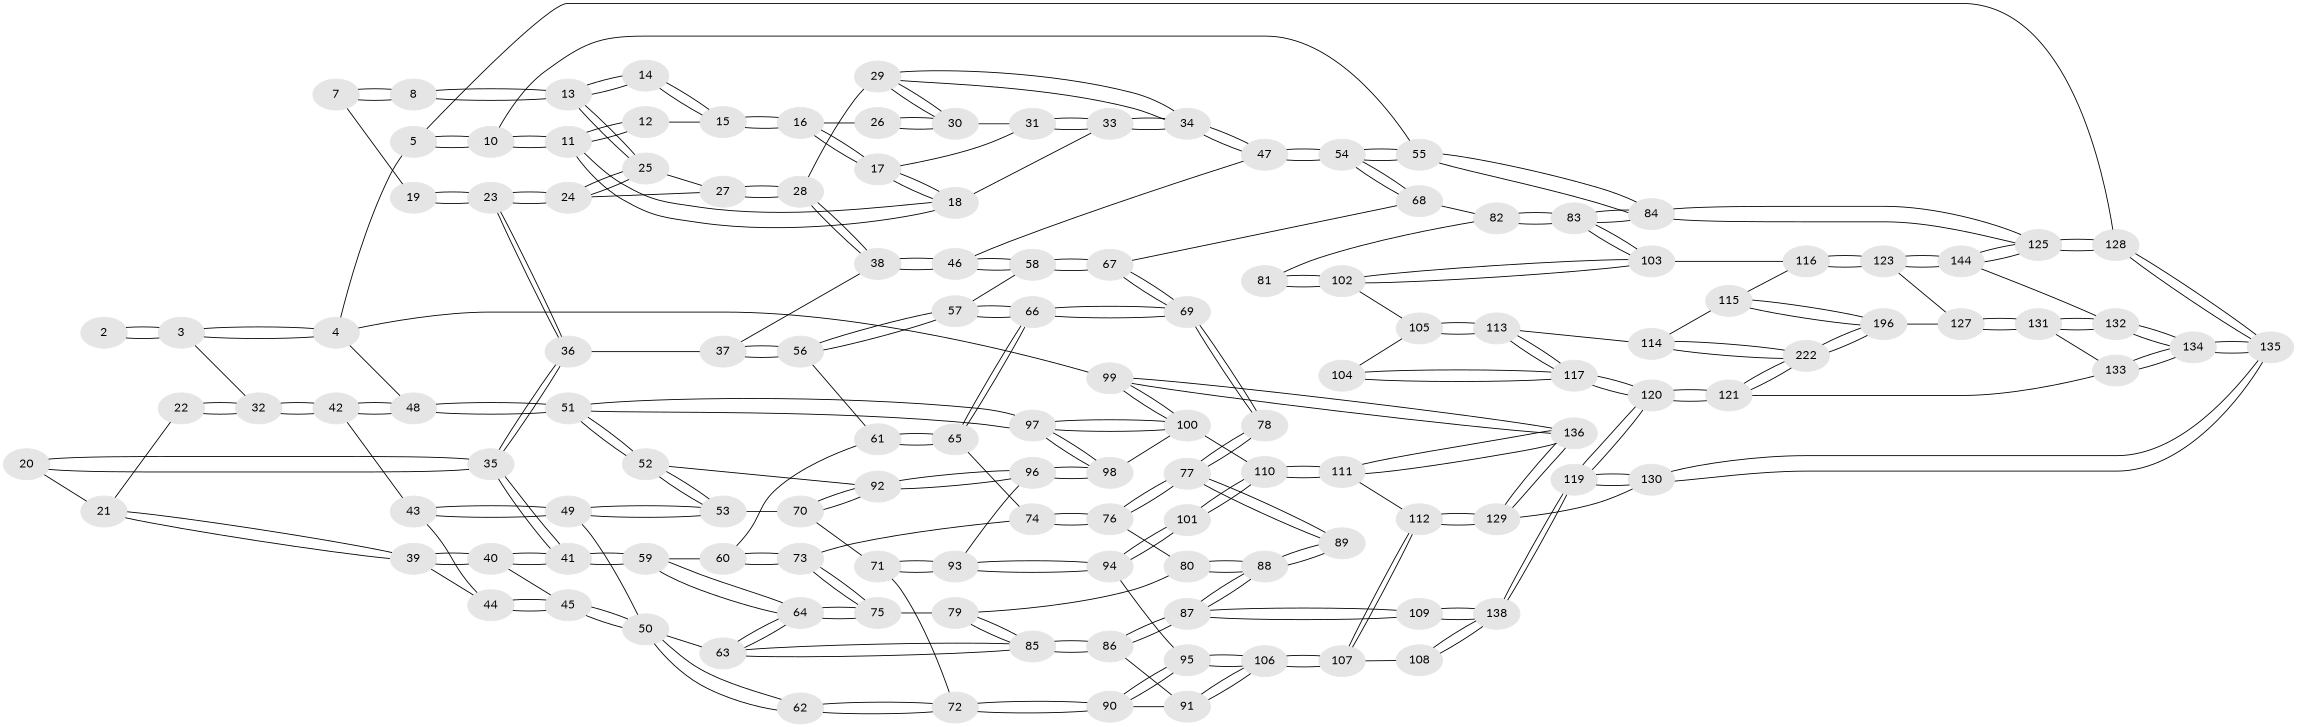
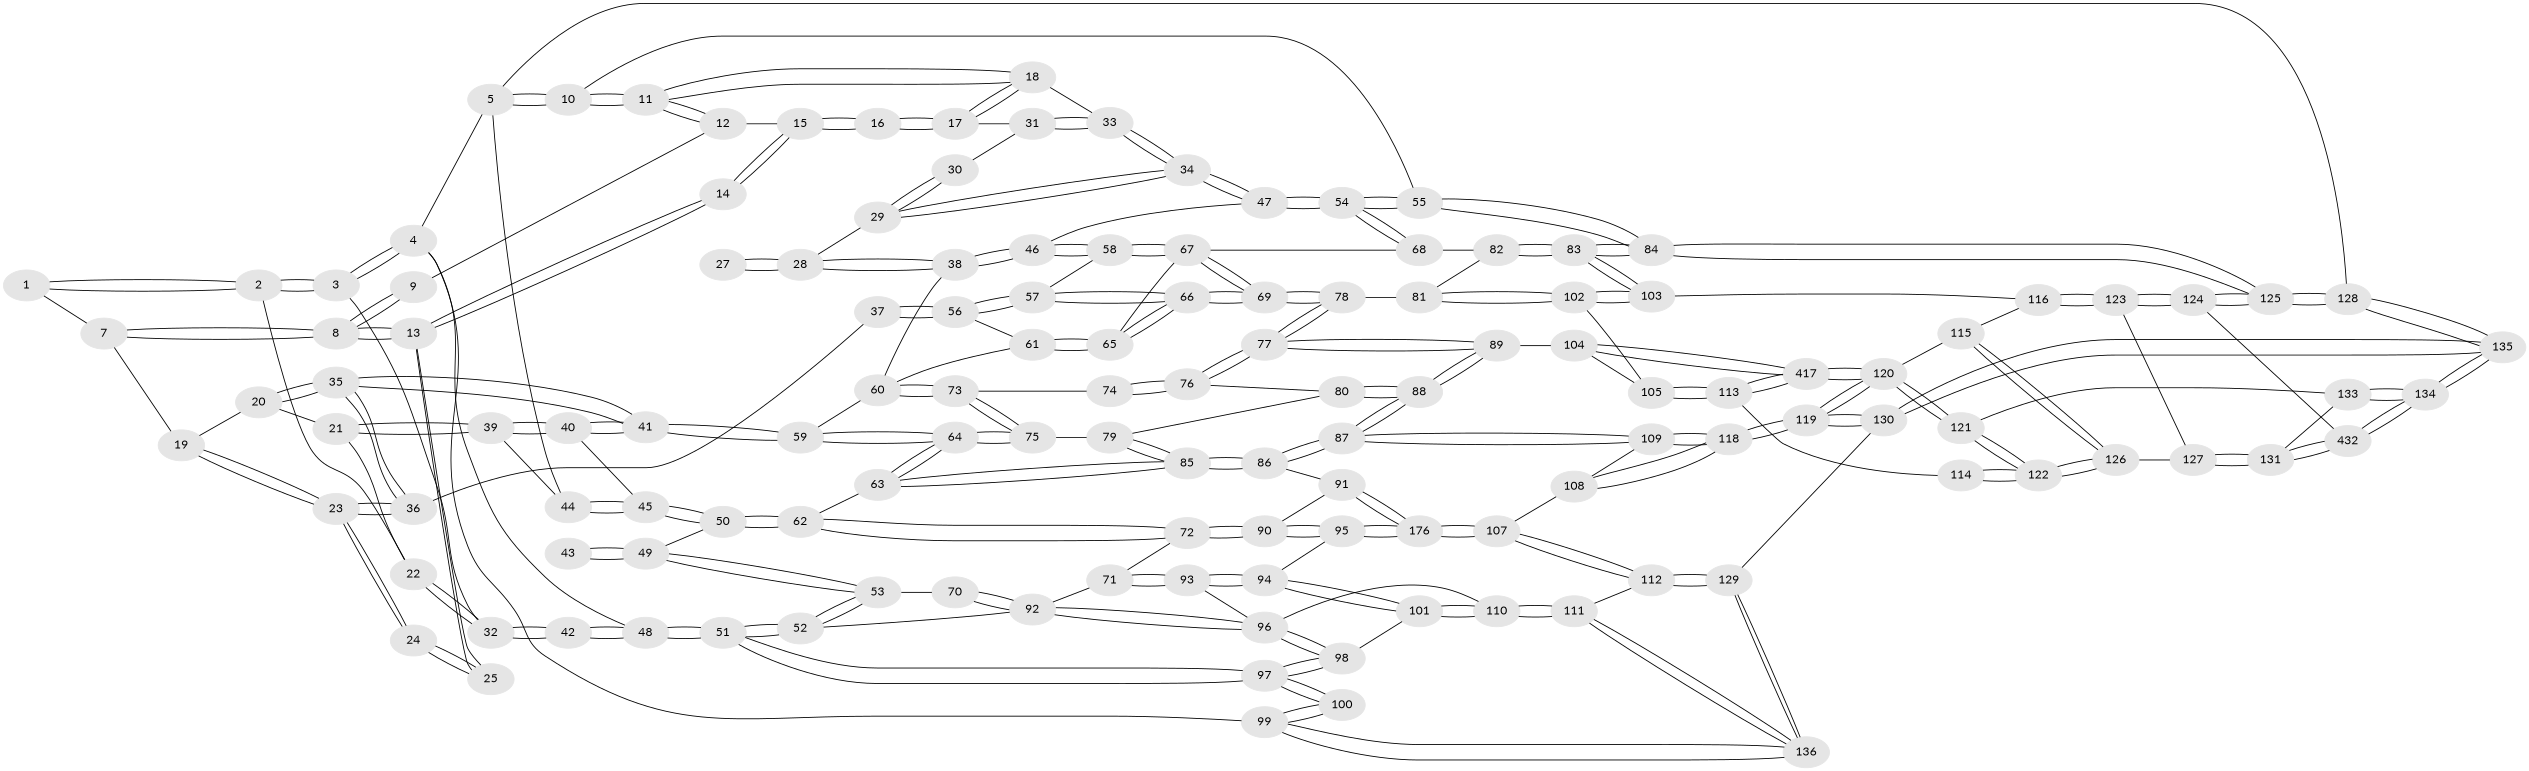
node "26": removed
edge "25" -- "27": removed
edge "27" -- "24": removed
node "144": label "144" -> "124"
node "1": added
node "9": added
edge "78" -- "81": added
edge "38" -- "37": now "38" -- "60"
edge "115" -- "114": now "115" -- "120"
node "196": label "196" -> "126"
node "132": label "132" -> "432"
edge "89" -- "104": added
node "222": label "222" -> "122"
node "117": label "117" -> "417"
edge "20" -- "19": added
edge "100" -- "110": now "96" -- "110"
edge "2" -- "22": added
edge "100" -- "98": now "101" -- "98"
edge "42" -- "43": removed
edge "109" -- "108": added
edge "65" -- "74": now "65" -- "67"
edge "70" -- "71": now "92" -- "71"
edge "43" -- "44": now "5" -- "44"
node "138": label "138" -> "118"
edge "50" -- "63": now "62" -- "63"
node "106": label "106" -> "176"
